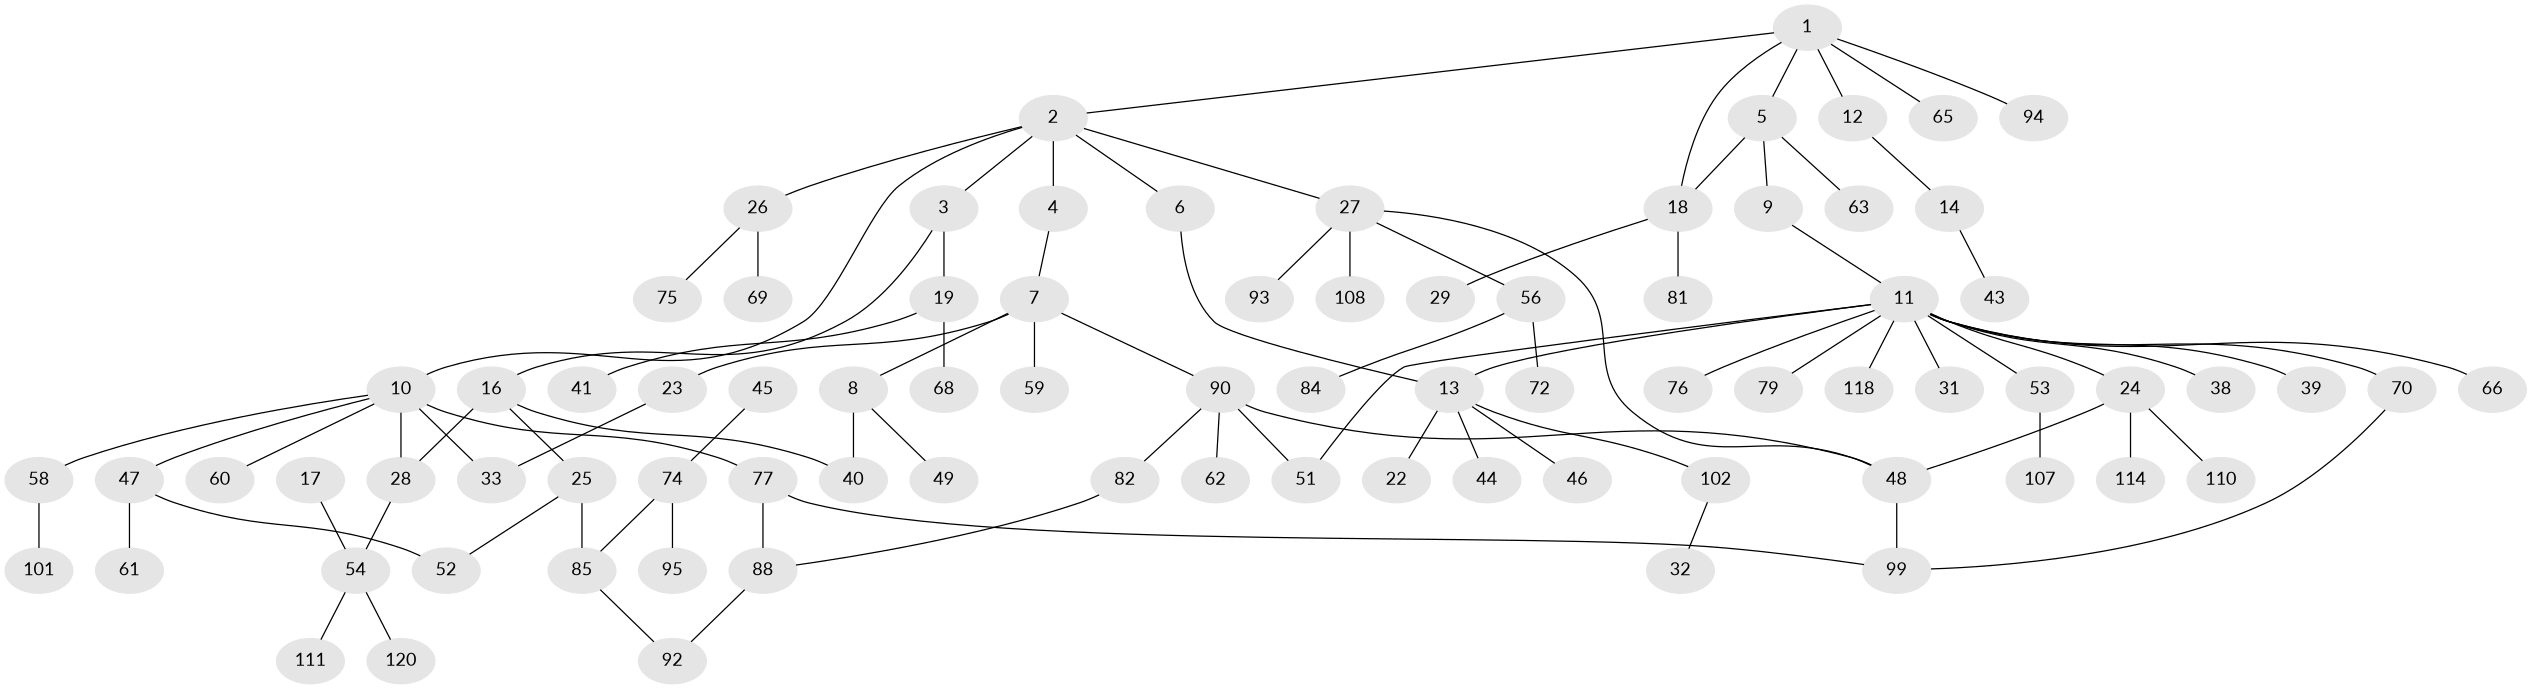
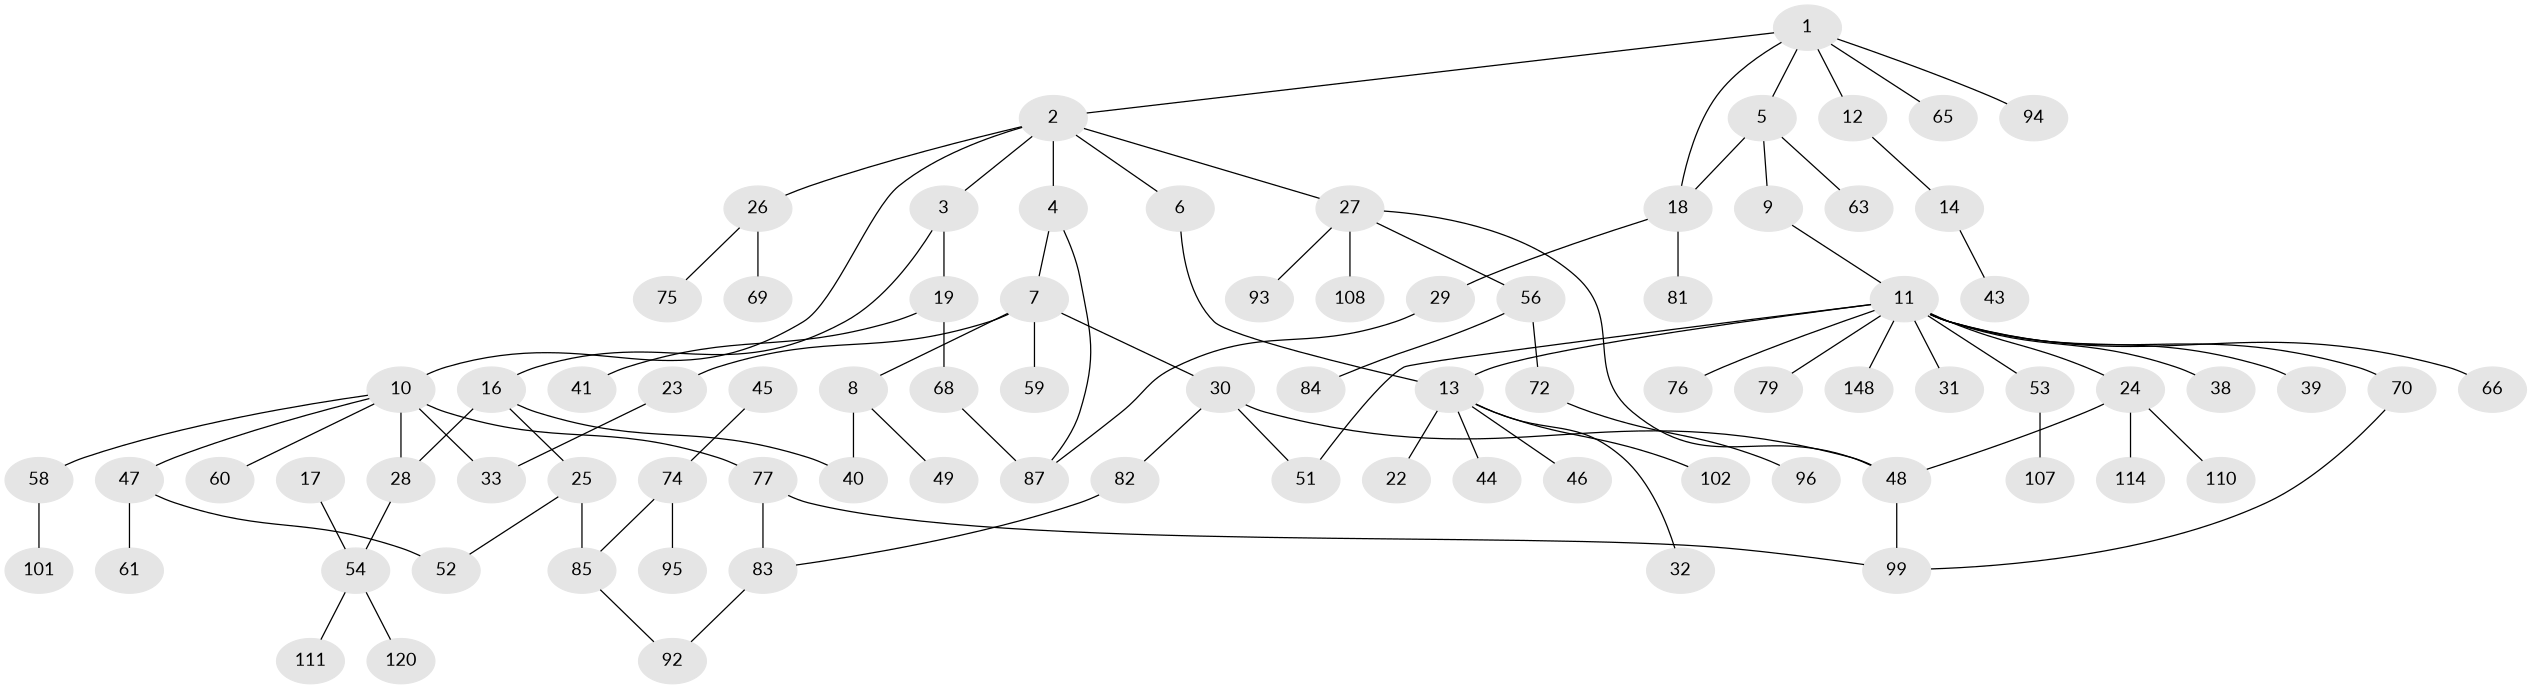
node "90": label "90" -> "30"
node "118": label "118" -> "148"
node "87": added
node "62": removed
node "96": added
edge "102" -- "32": now "13" -- "32"
node "88": label "88" -> "83"
